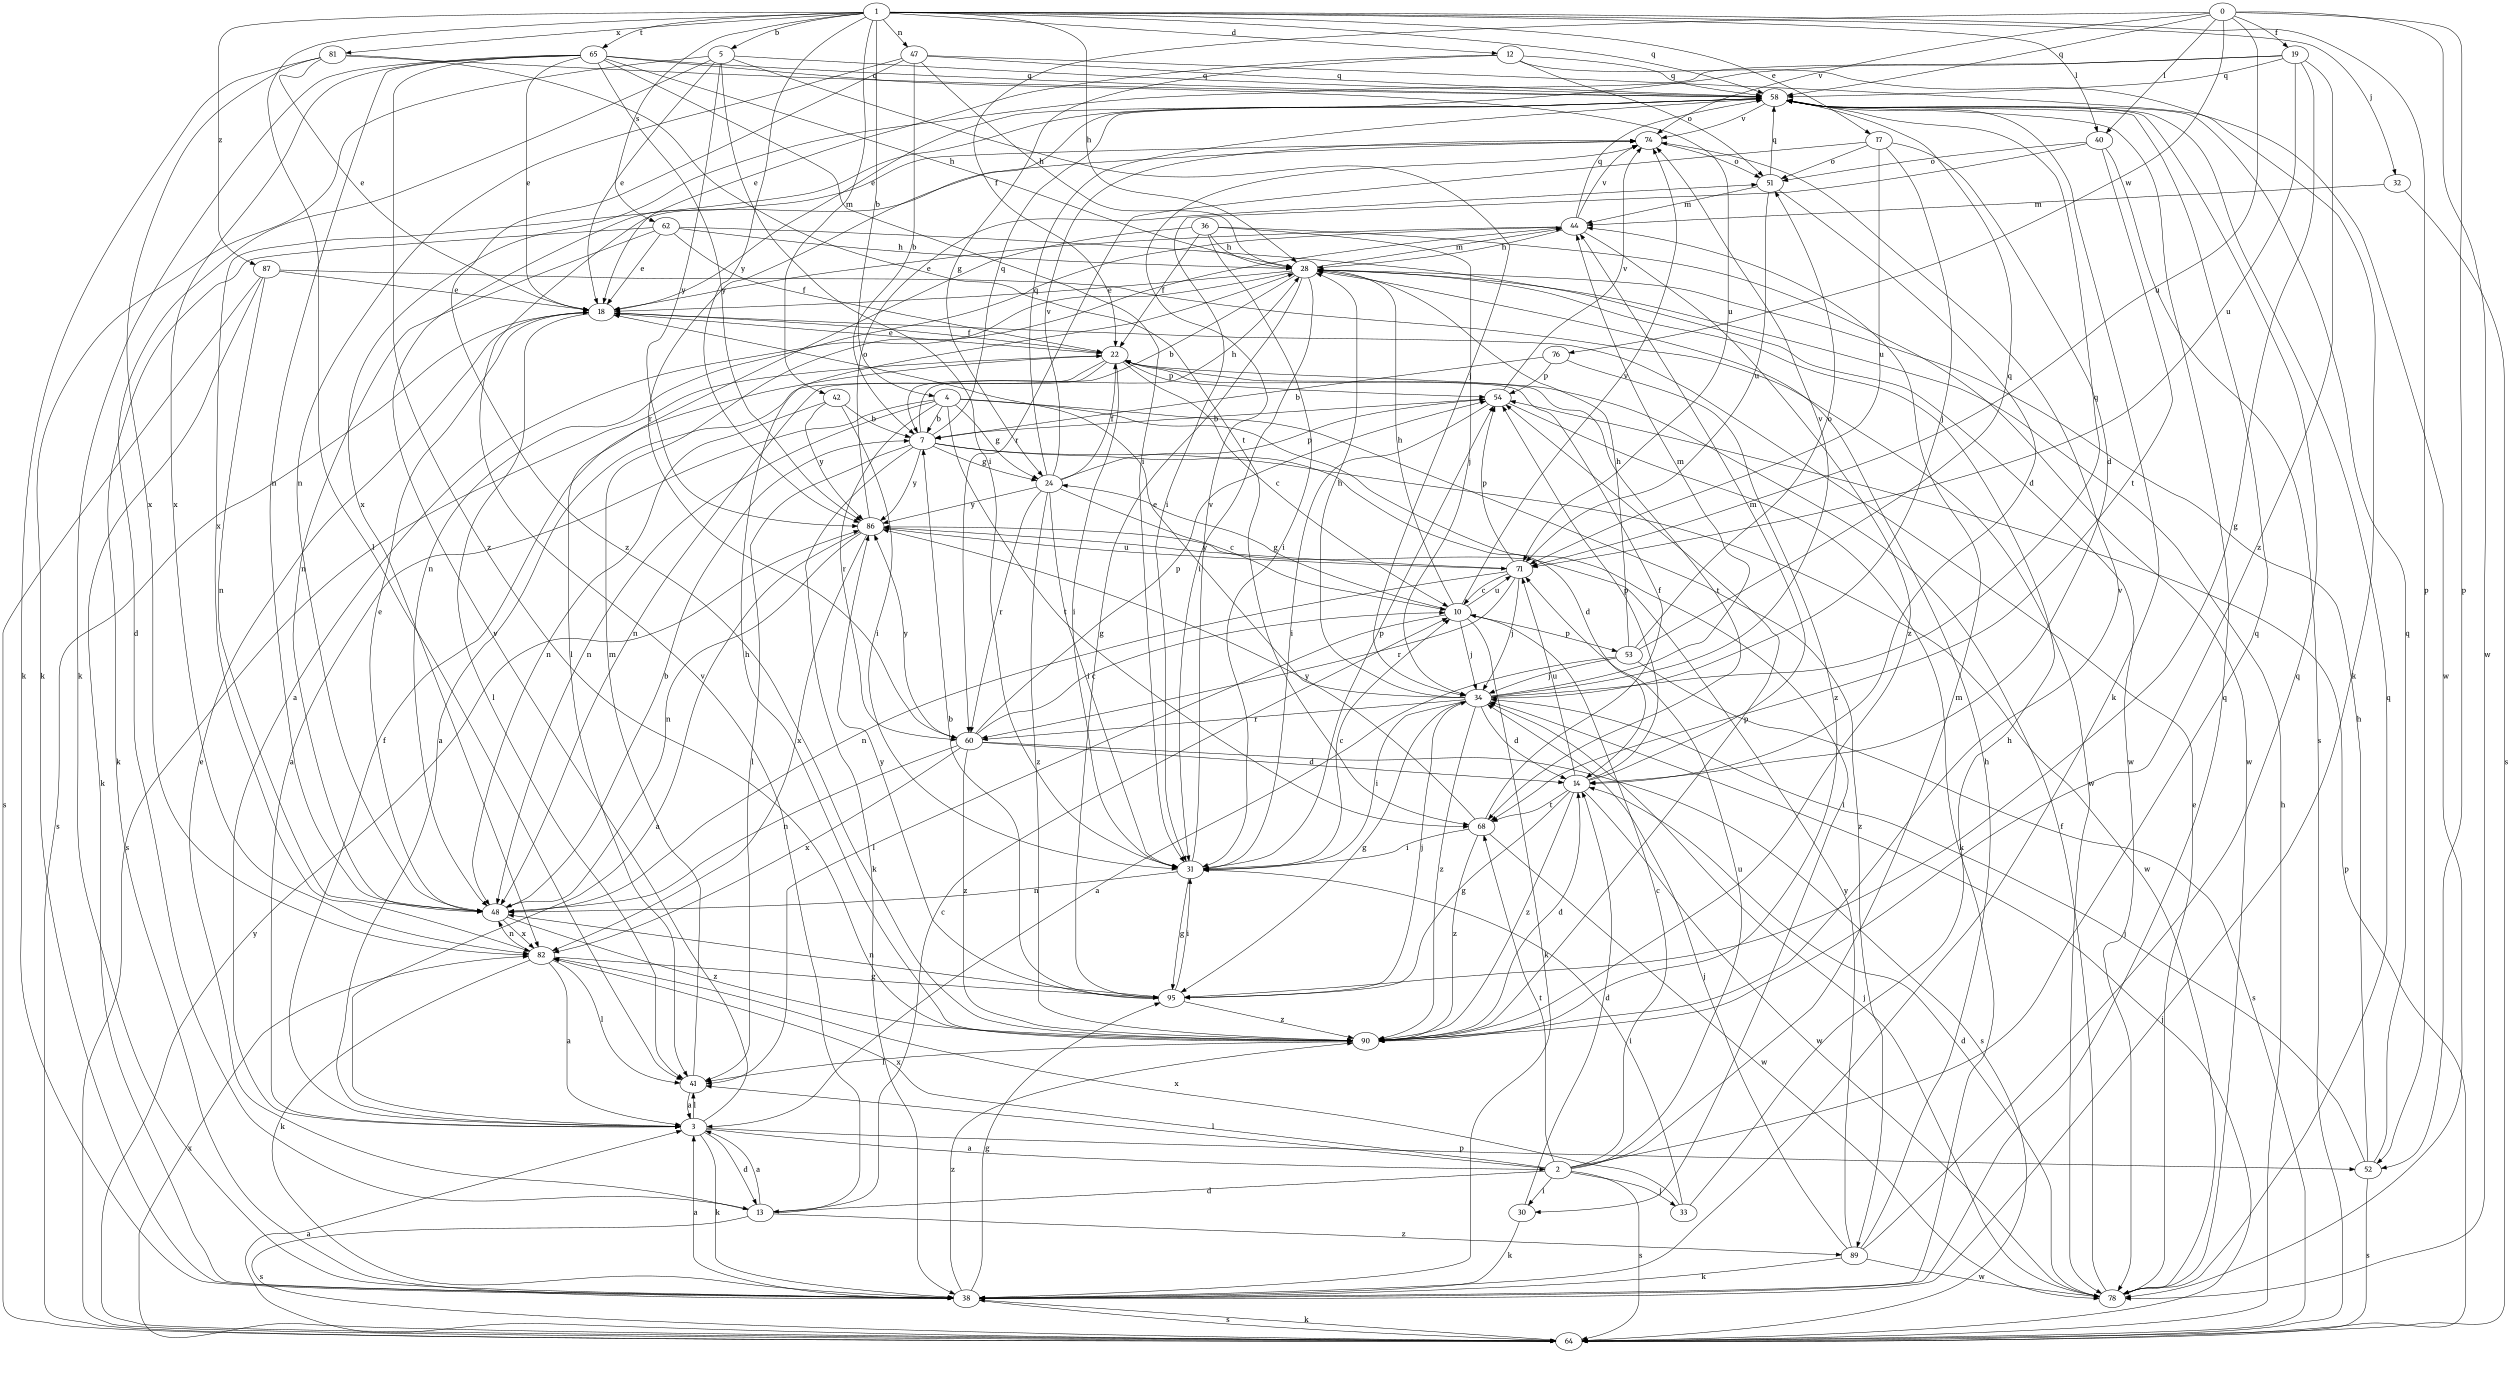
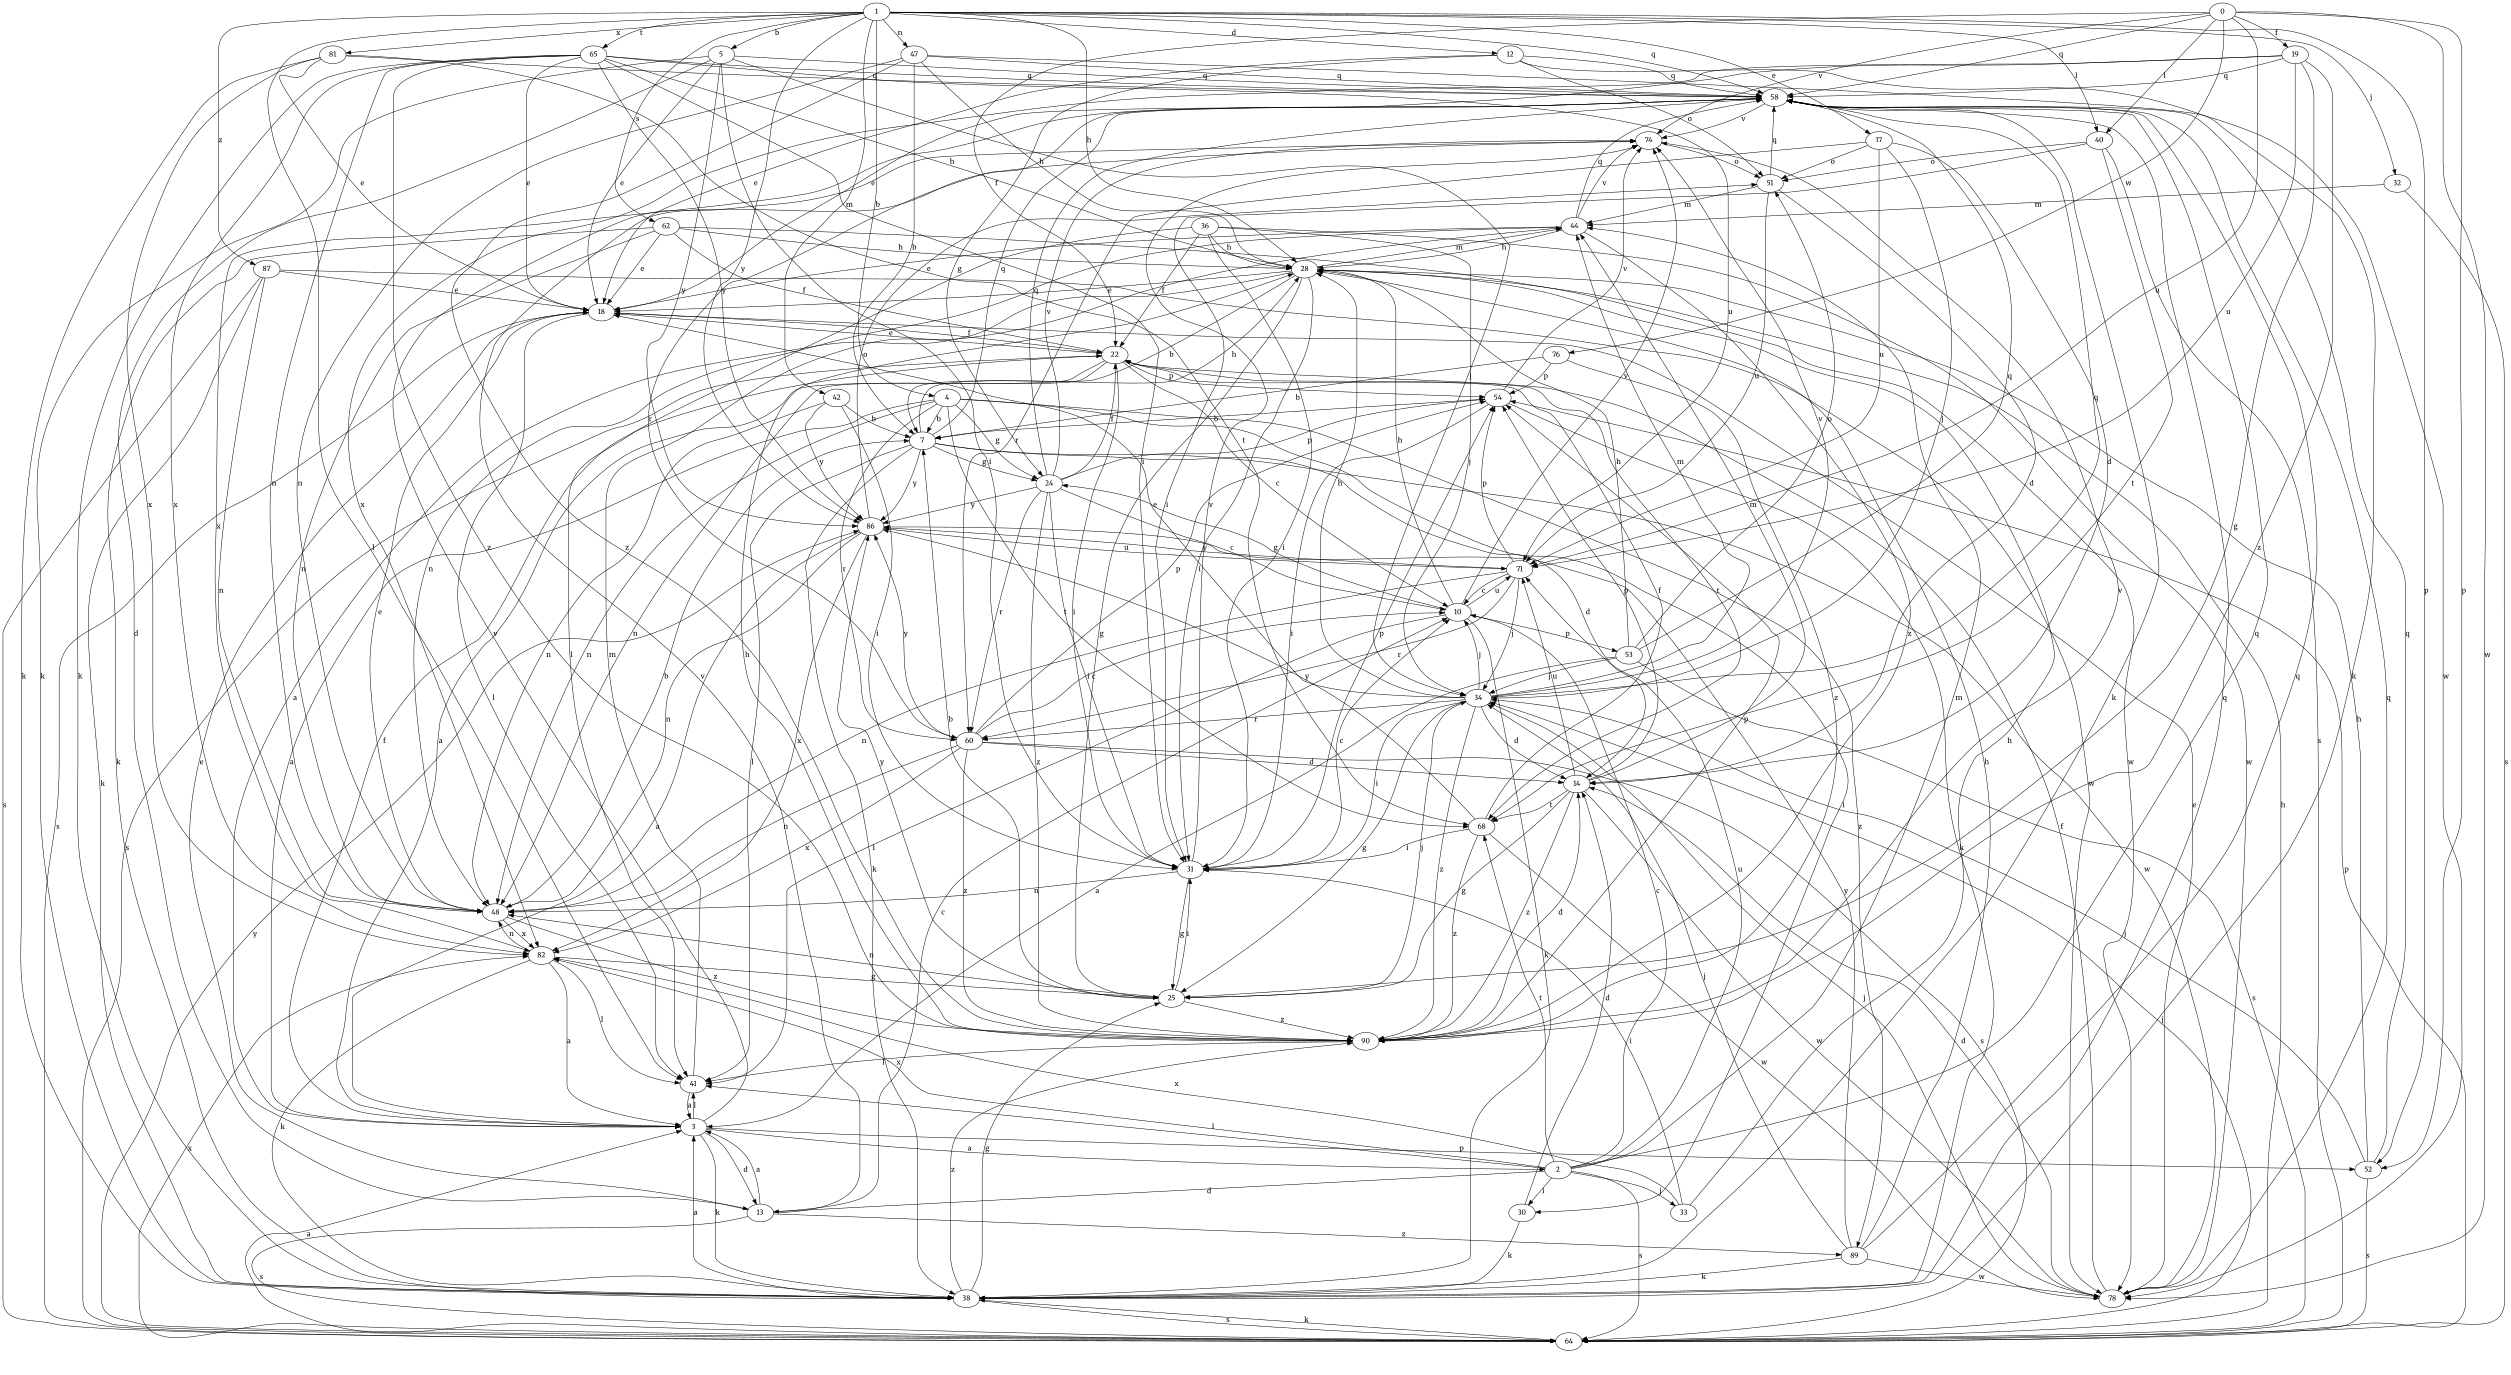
edge "10" -> "34": reversed
node "95": label "95" -> "25"
